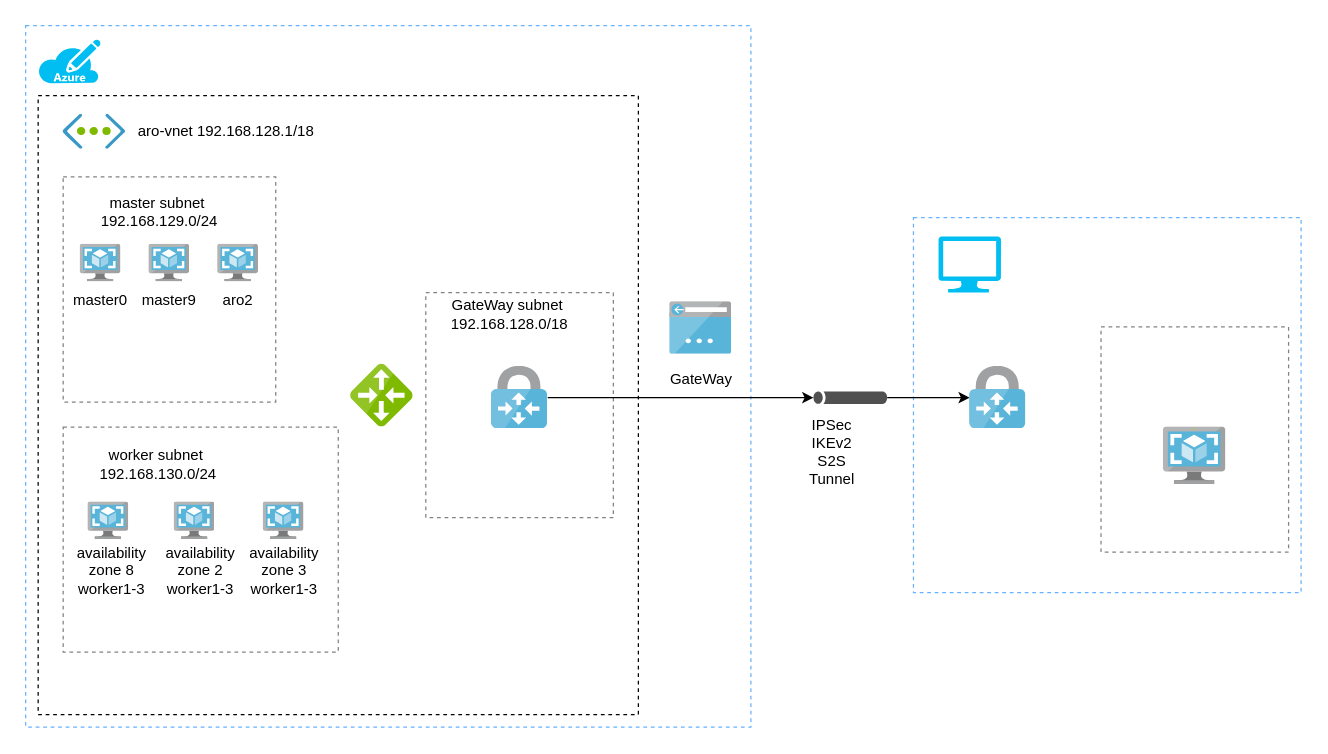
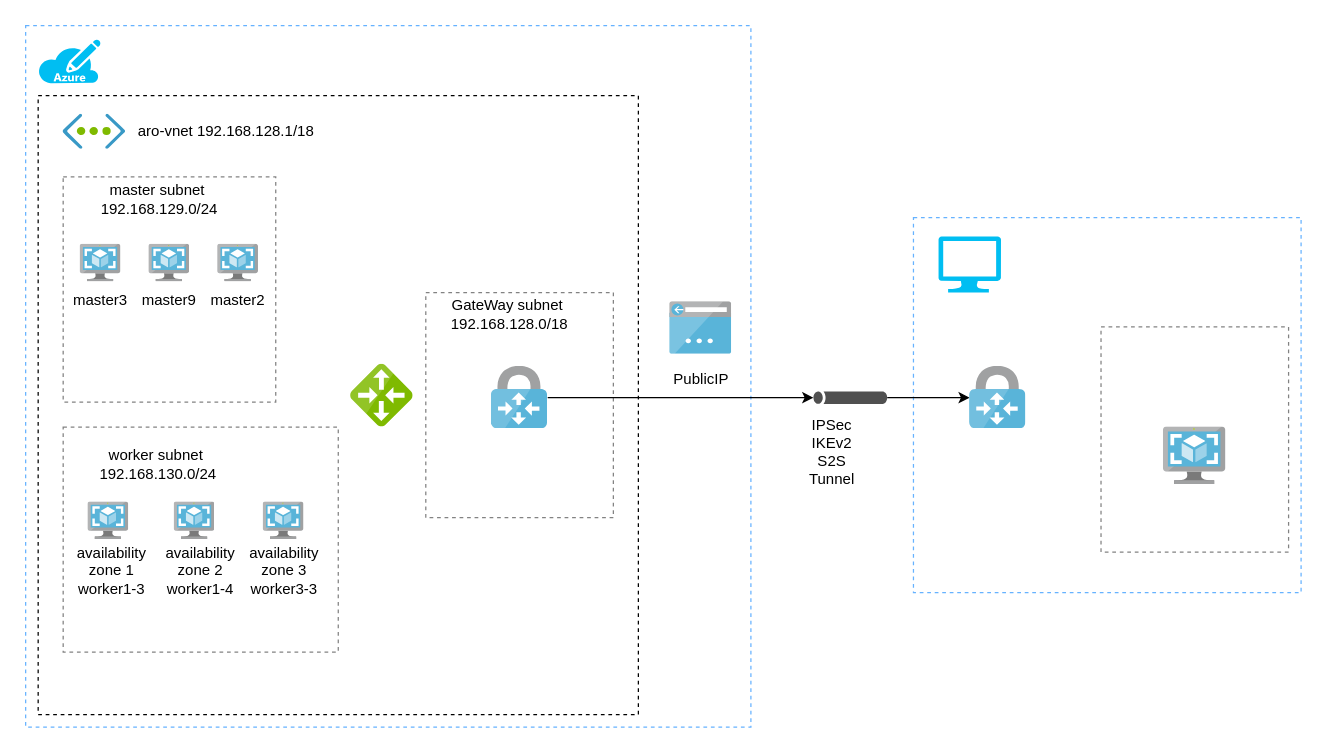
node "master subnet 192.168.129.0/24": moved (157, 212) -> (157, 199)
node "master0": label "master0" -> "master3"
node "aro2": label "aro2" -> "master2"
node "GateWay": label "GateWay" -> "PublicIP"
node "availability zone 8 worker1-3": label "availability zone 8 worker1-3" -> "availability zone 1 worker1-3"
node "availability zone 2 worker1-3": label "availability zone 2 worker1-3" -> "availability zone 2 worker1-4"
node "availability zone 3 worker1-3": label "availability zone 3 worker1-3" -> "availability zone 3 worker3-3"
